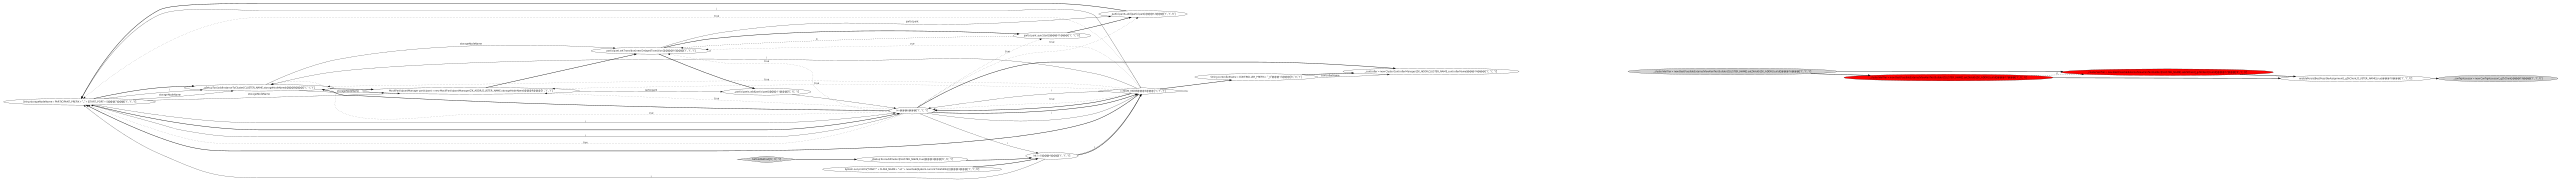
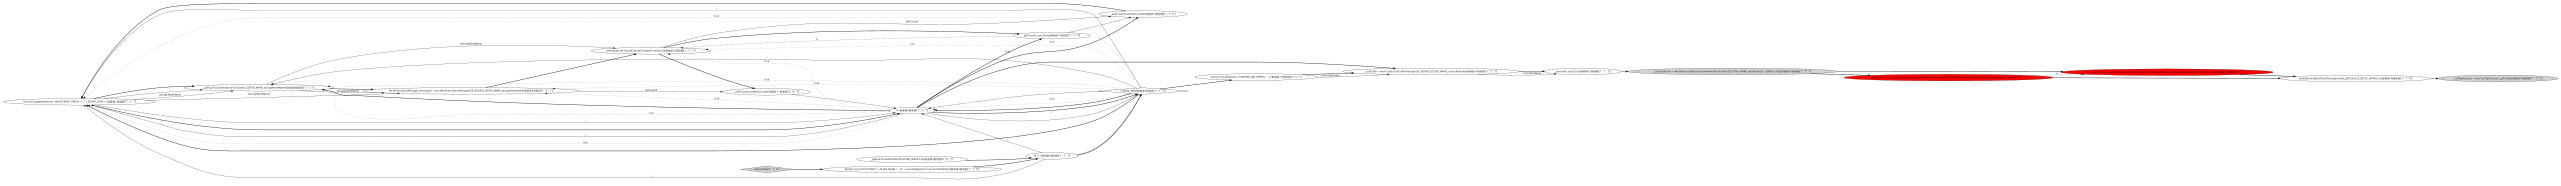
edge "participant.syncStart()@@@11@@@['1', '1', '0']" -> "_participants.add(participant)@@@12@@@['1', '1', '0']": style bold -> solid
edge "i++@@@6@@@['1', '1', '1']" -> "_participants.add(participant)@@@12@@@['1', '1', '0']": style dotted -> bold
edge "i++@@@6@@@['1', '1', '1']" -> "participant.syncStart()@@@11@@@['1', '1', '0']": style dotted -> bold
node "_controller.syncStart()@@@15@@@['1', '1', '1']": added
edge "i++@@@6@@@['1', '1', '1']" -> "int i = 0@@@4@@@['1', '1', '1']": reversed
node "beforeMethod['0', '0', '1']": removed
node "beforeClass['0', '1', '0']": added
